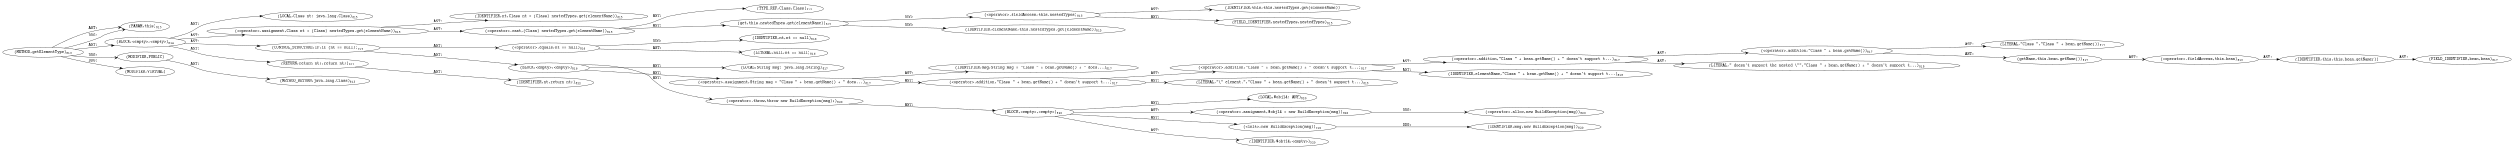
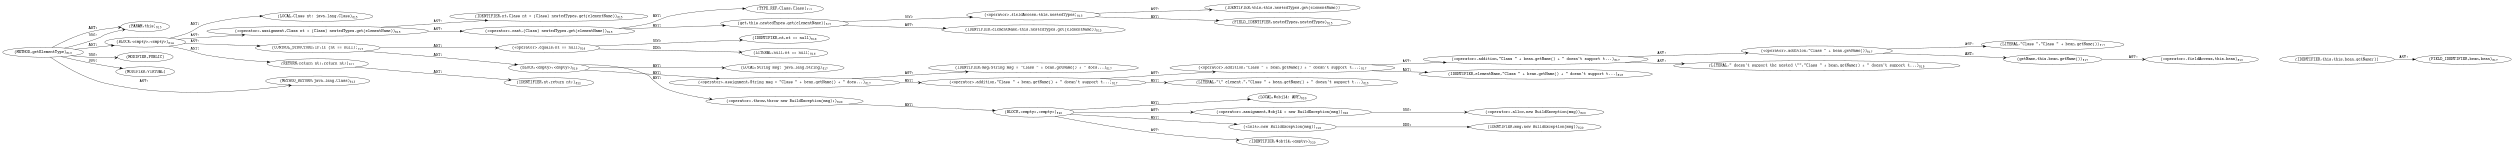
edge "(get,this.nestedTypes.get(elementName))" -> "(IDENTIFIER,elementName,this.nestedTypes.get(elementName))": label "DDG: " -> "AST: "
edge "(<operator>.equals,nt == null)" -> "(LITERAL,null,nt == null)": label "AST: " -> "DDG: "
edge "(<operator>.fieldAccess,this.bean)" -> "(IDENTIFIER,this,this.bean.getName())": removed, label "AST:"
edge "(MODIFIER,PUBLIC)" -> "(METHOD_RETURN,java.lang.Class)": now "(METHOD,getElementType)" -> "(METHOD_RETURN,java.lang.Class)"
